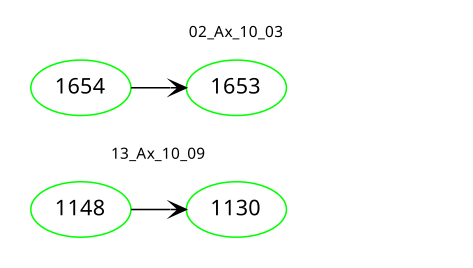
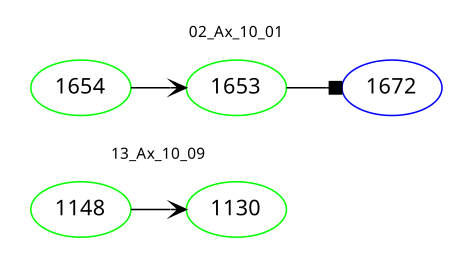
cluster "02_Ax_10_03": label "02_Ax_10_03" -> "02_Ax_10_01"
node "1672": added
